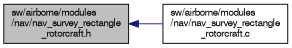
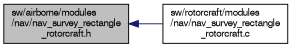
node "sw/airborne/modules /nav/nav_survey_rectangle _rotorcraft.c": label "sw/airborne/modules /nav/nav_survey_rectangle _rotorcraft.c" -> "sw/rotorcraft/modules /nav/nav_survey_rectangle _rotorcraft.c"
